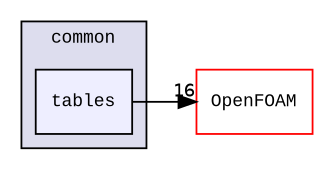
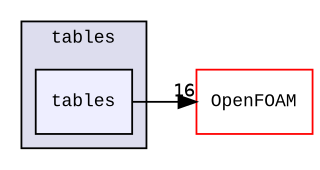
cluster "common": label "common" -> "tables"
